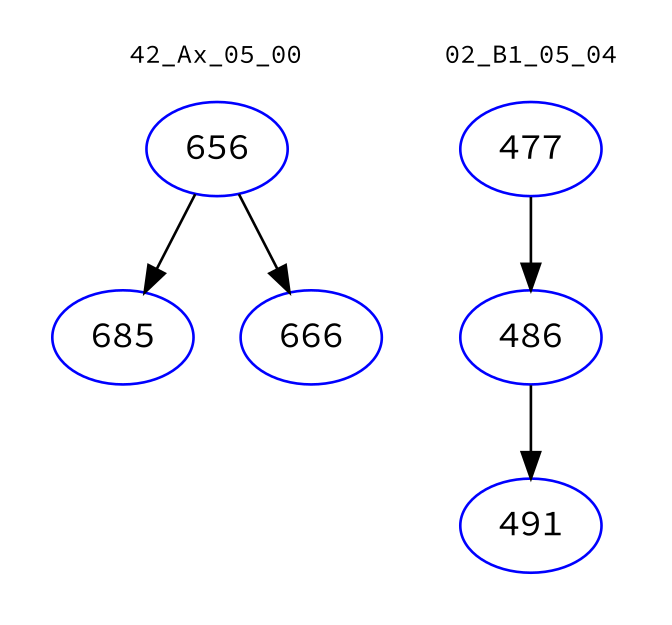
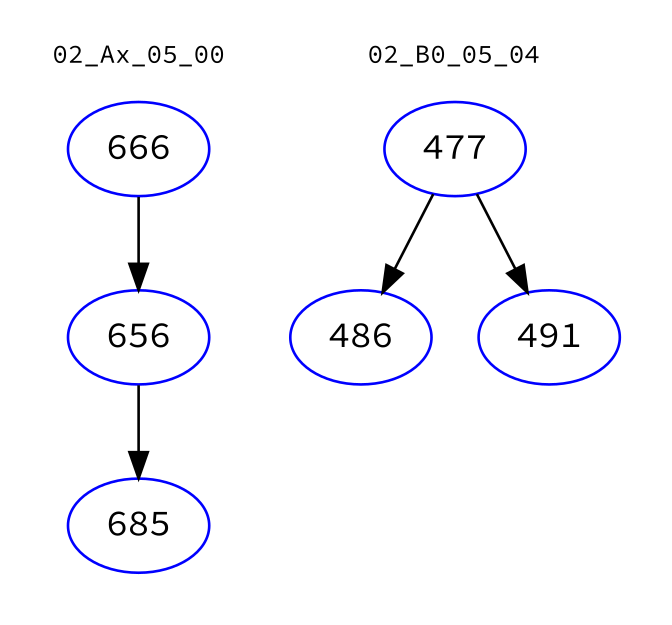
cluster "42_Ax_05_00": label "42_Ax_05_00" -> "02_Ax_05_00"
cluster "02_B1_05_04": label "02_B1_05_04" -> "02_B0_05_04"
edge "656" -> "666": reversed
edge "486" -> "491": now "477" -> "491"
